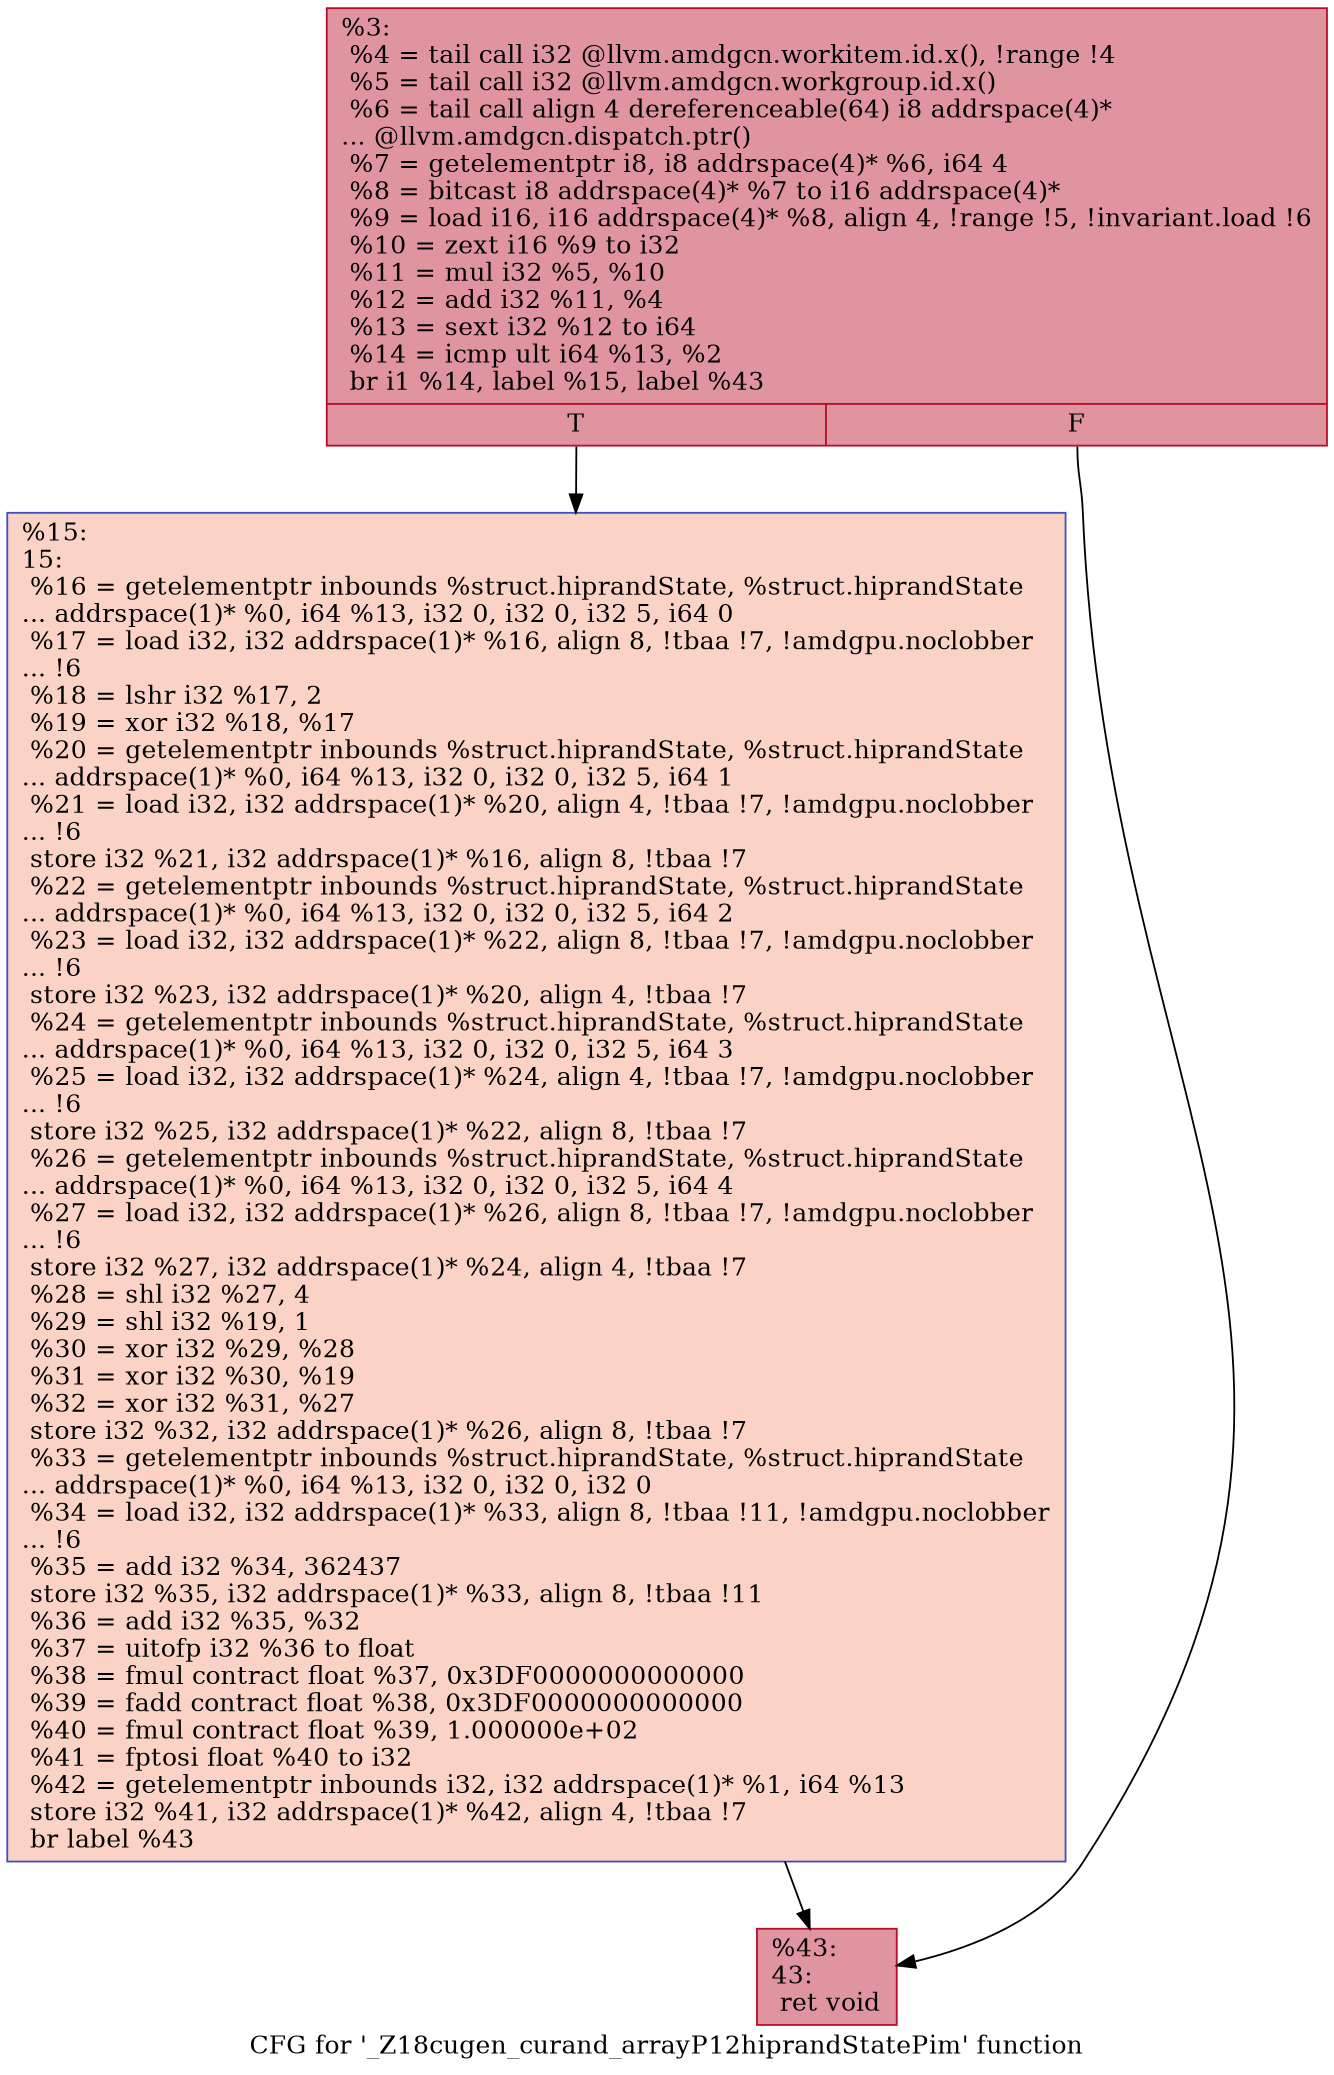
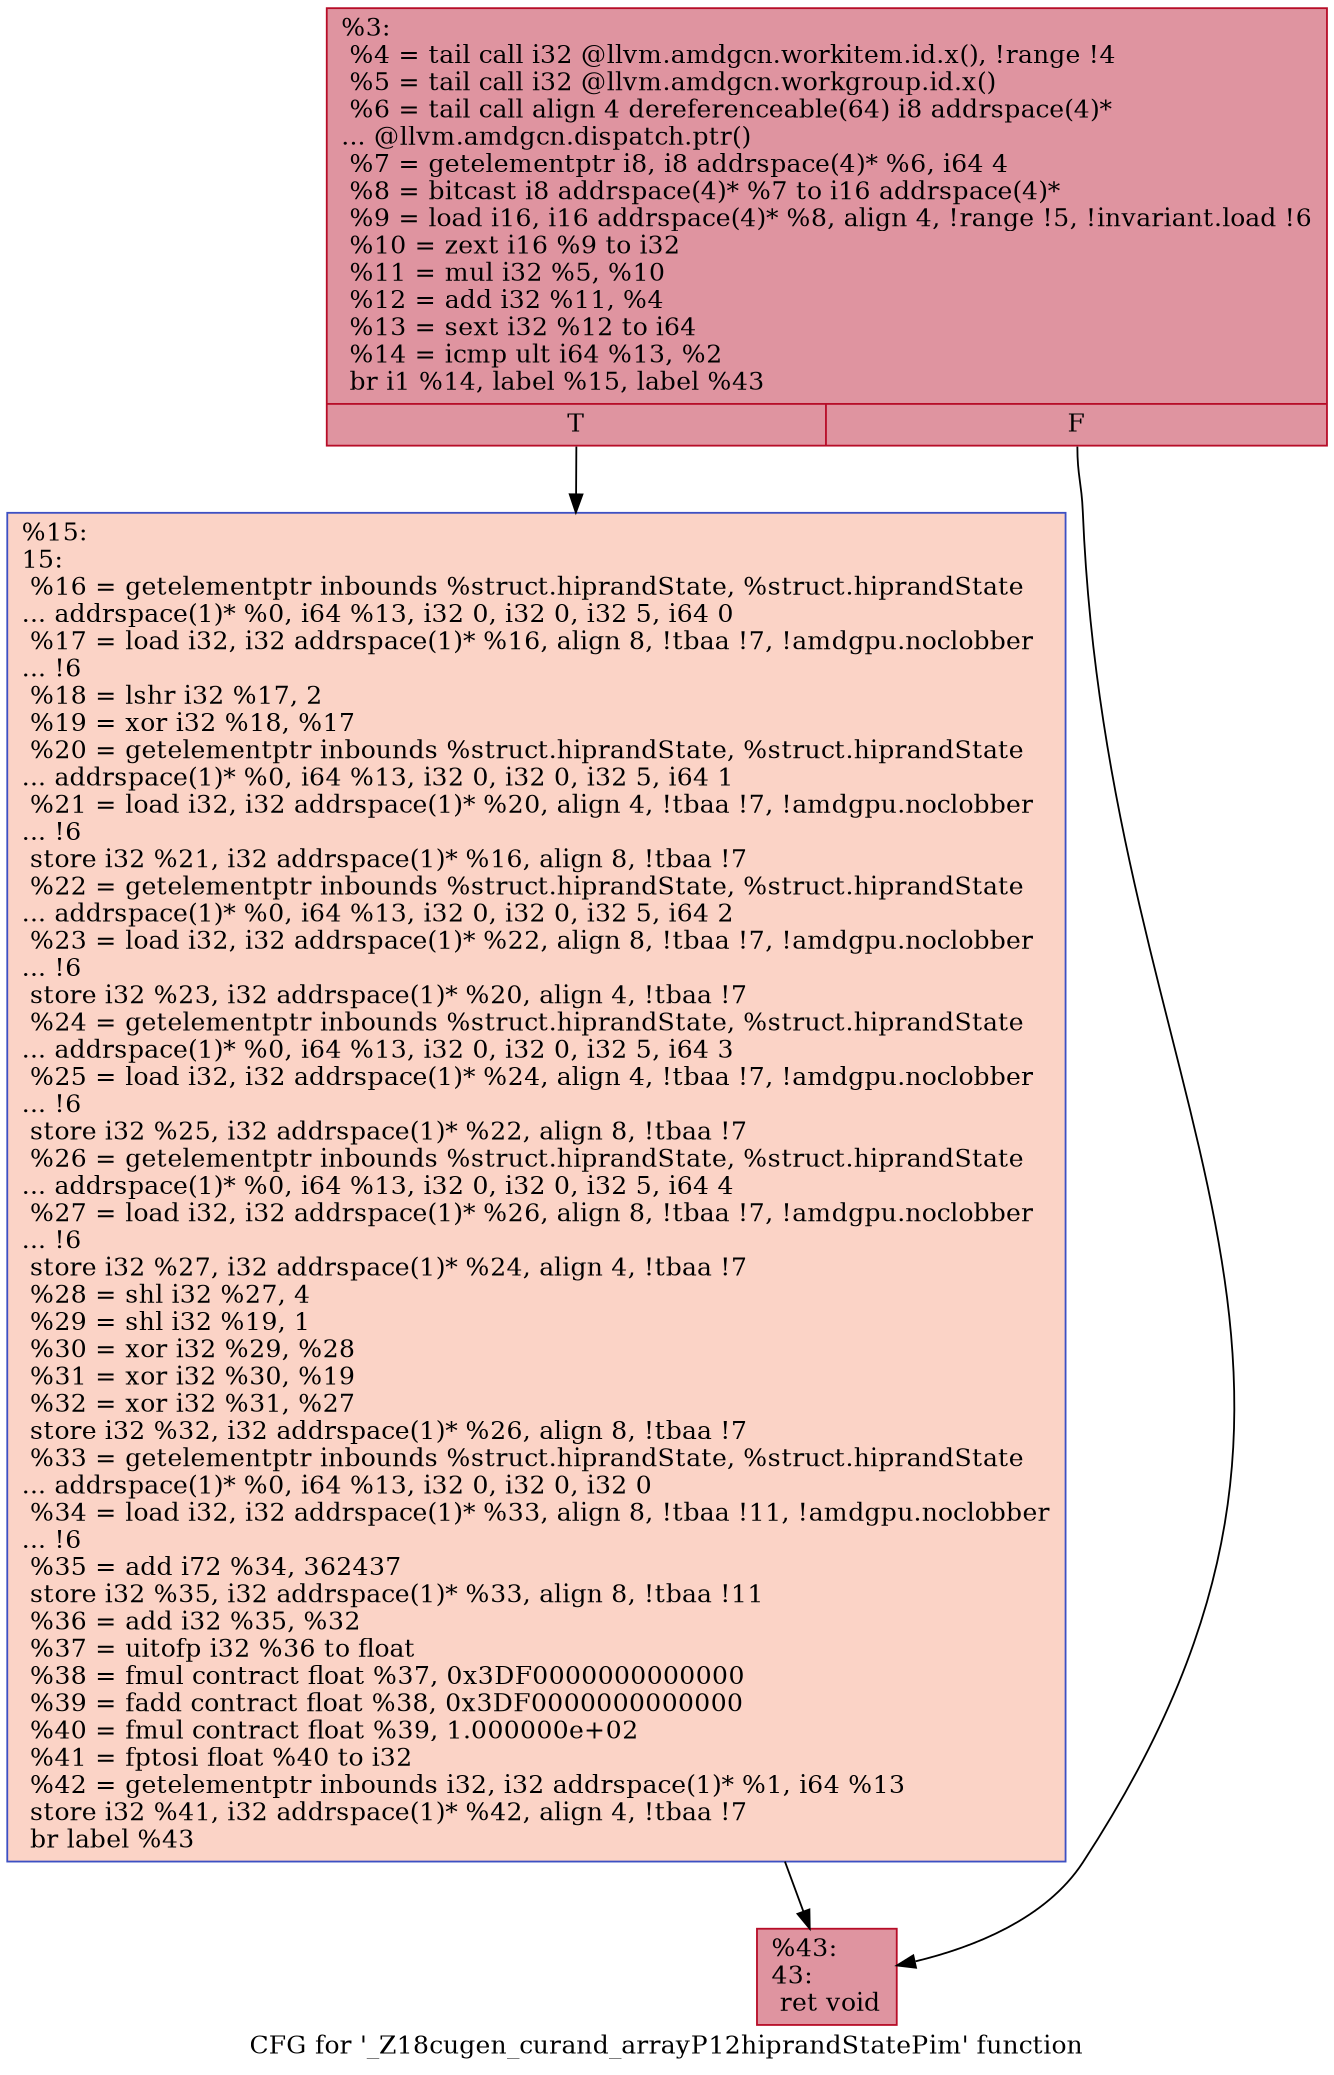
node "%15:": text "%35 = add i32 %34, 362437" -> "%35 = add i72 %34, 362437"
